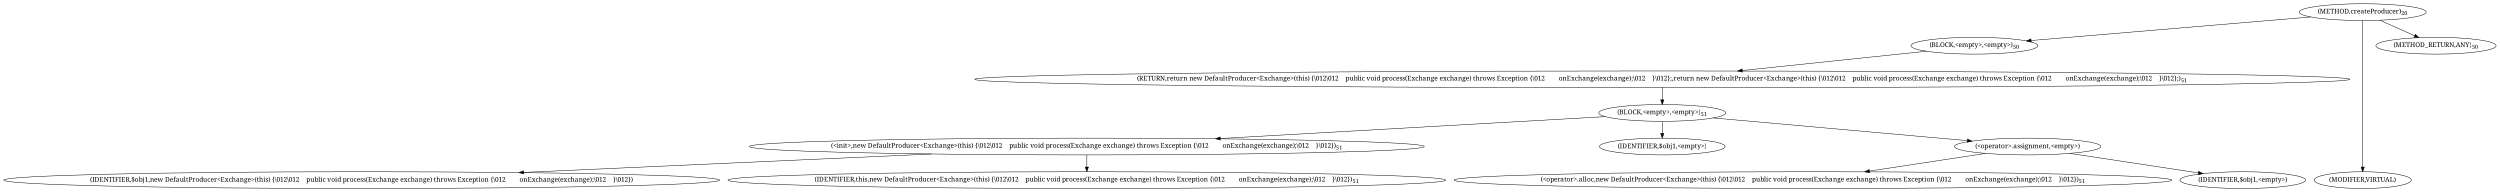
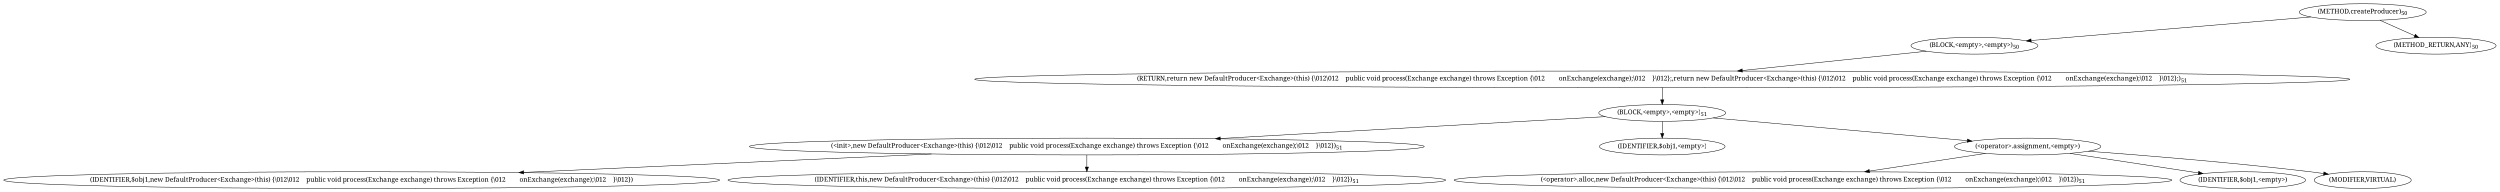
node "(METHOD,createProducer)": text "20" -> "50"
edge "(METHOD,createProducer)" -> "(MODIFIER,VIRTUAL)": now "(<operator>.assignment,<empty>)" -> "(MODIFIER,VIRTUAL)"
